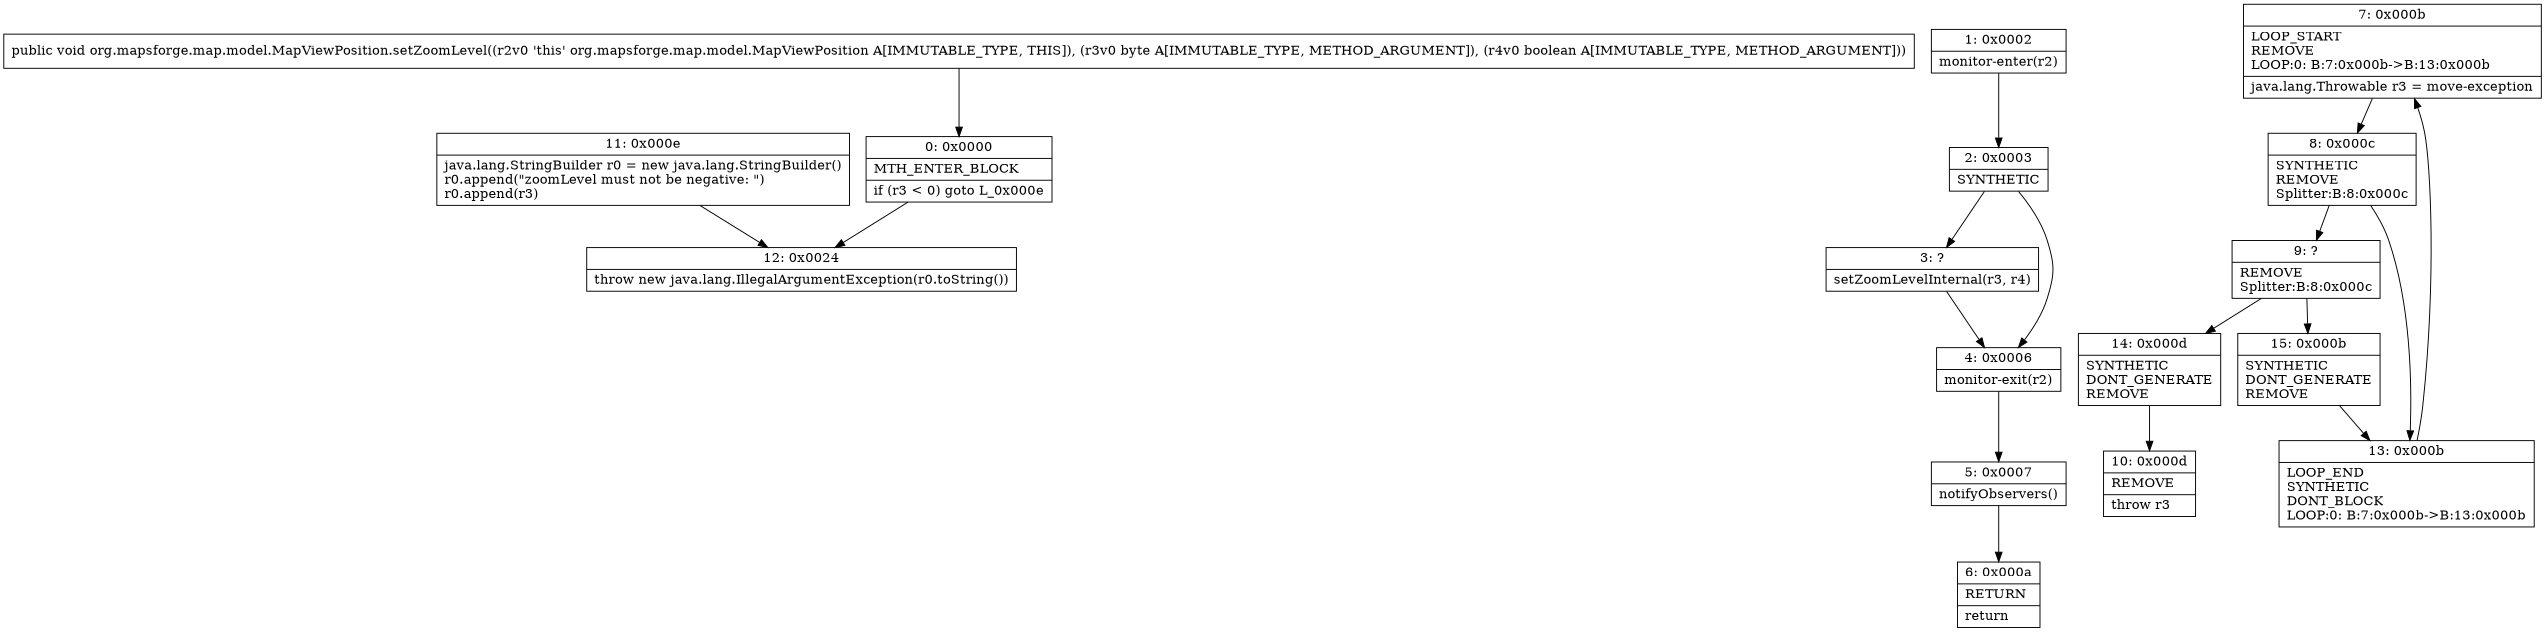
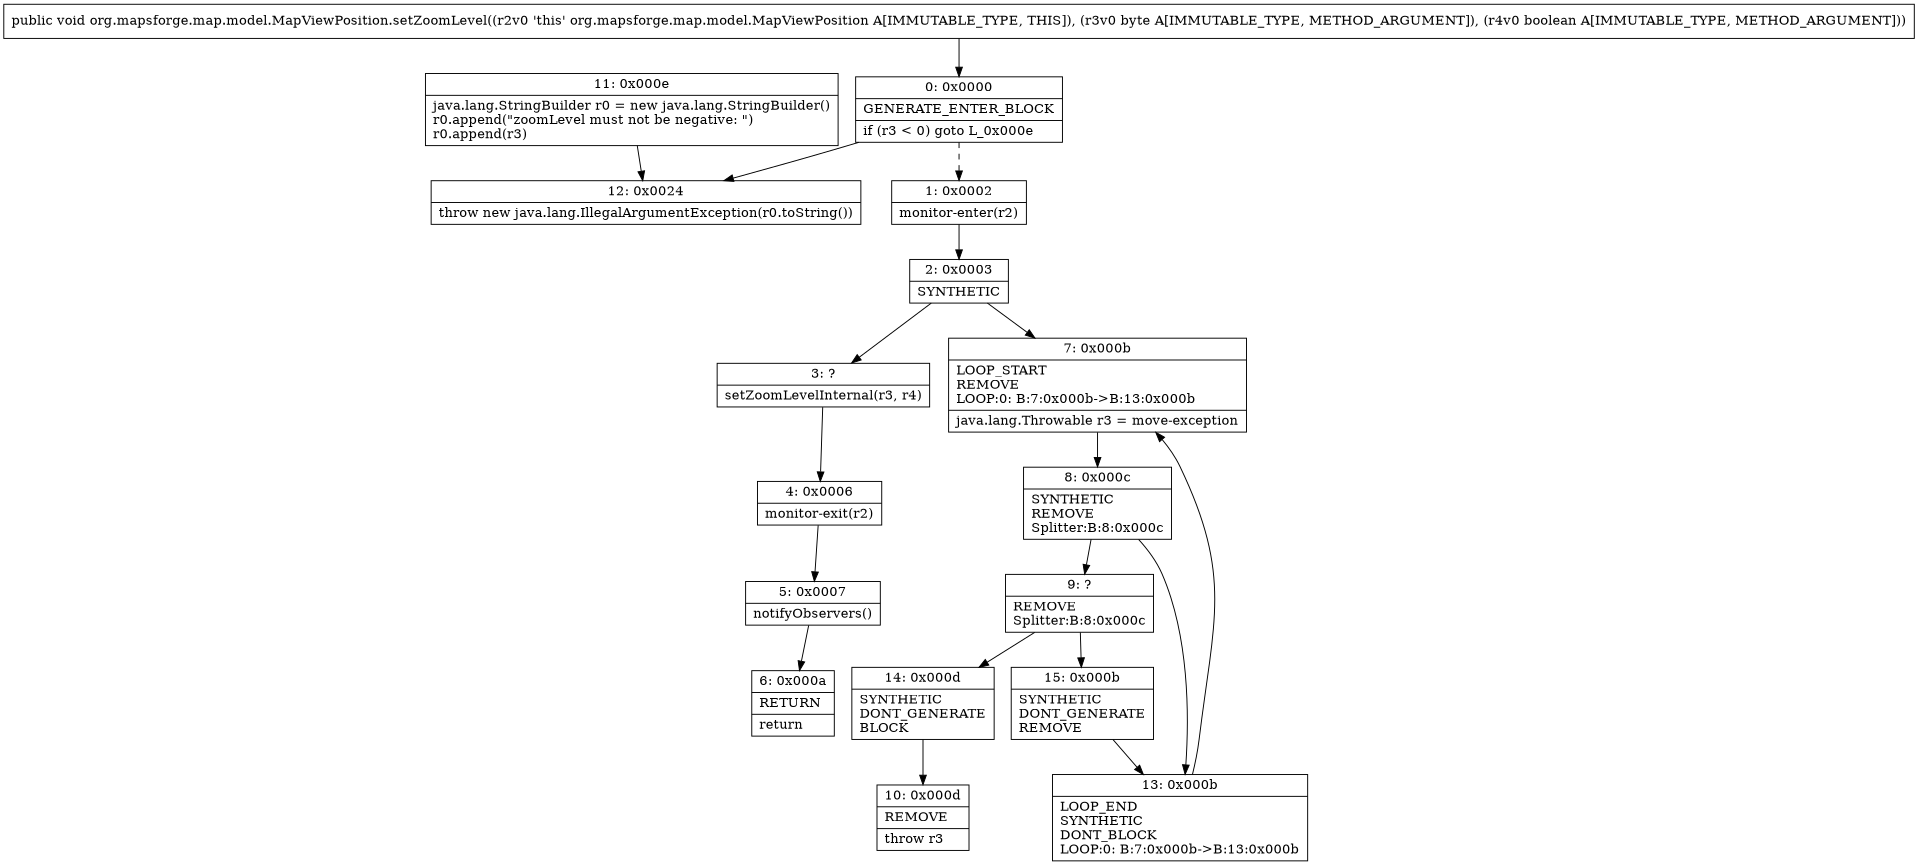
edge "0: 0x0000" -> "1: 0x0002": added
node "0: 0x0000": text "MTH_ENTER_BLOCK" -> "GENERATE_ENTER_BLOCK"
edge "2: 0x0003" -> "4: 0x0006": now "2: 0x0003" -> "7: 0x000b"
node "14: 0x000d": text "REMOVE" -> "BLOCK"
